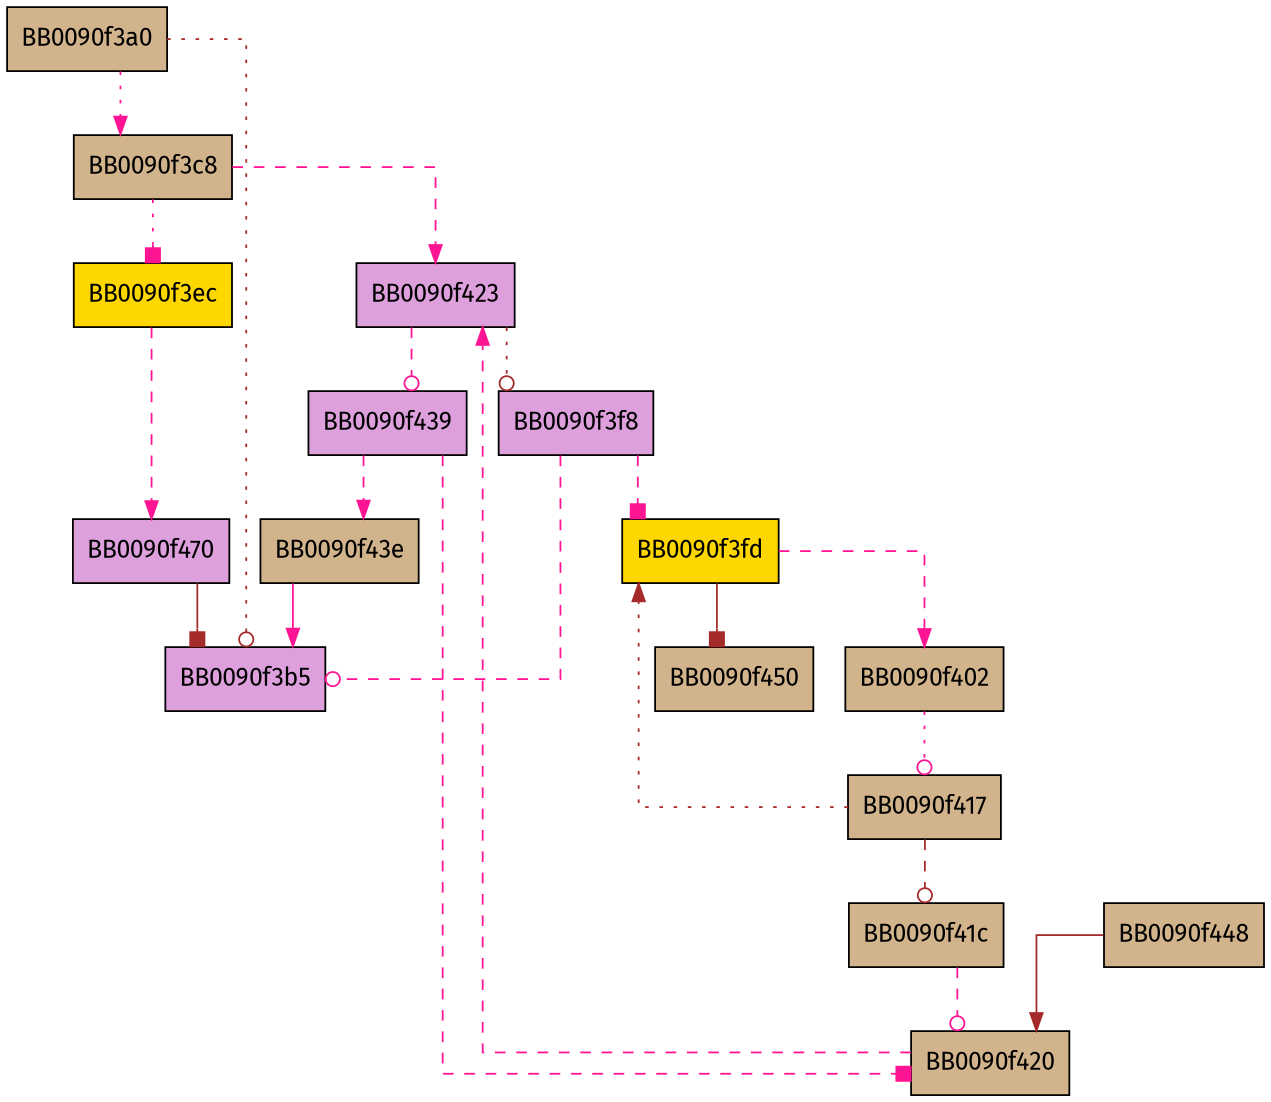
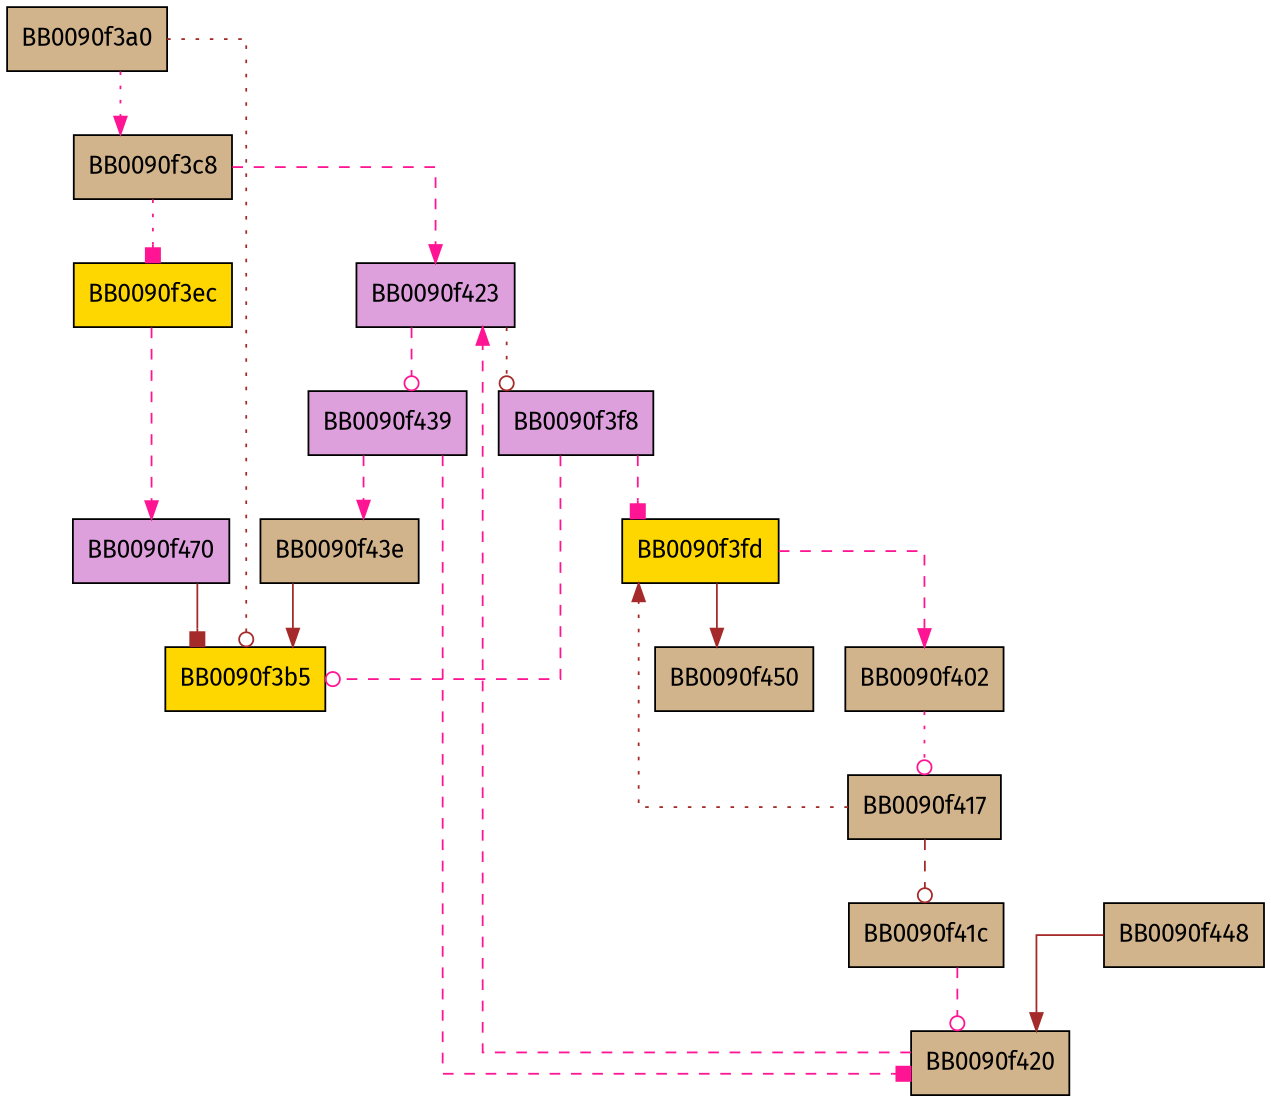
edge "BB0090f43e" -> "BB0090f3b5": color deeppink -> brown
edge "BB0090f3fd" -> "BB0090f450": arrowhead box -> normal
node "BB0090f3b5": fillcolor plum -> gold
